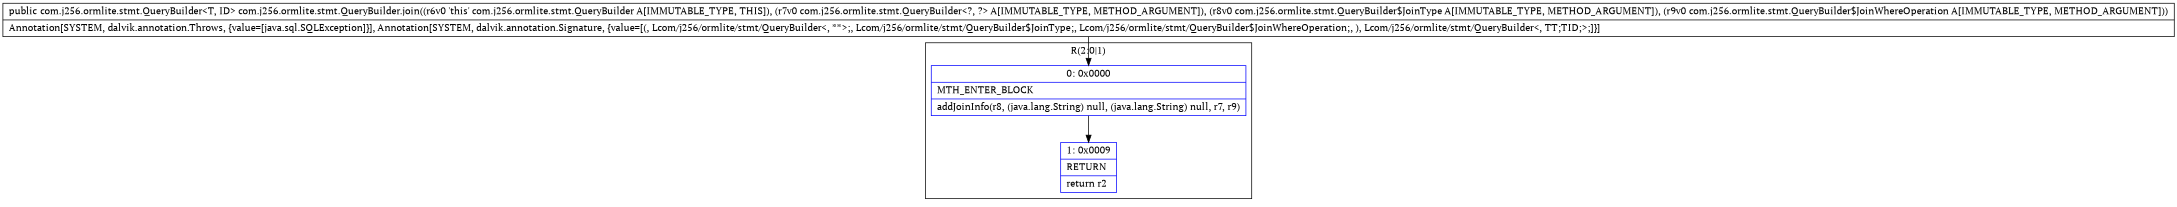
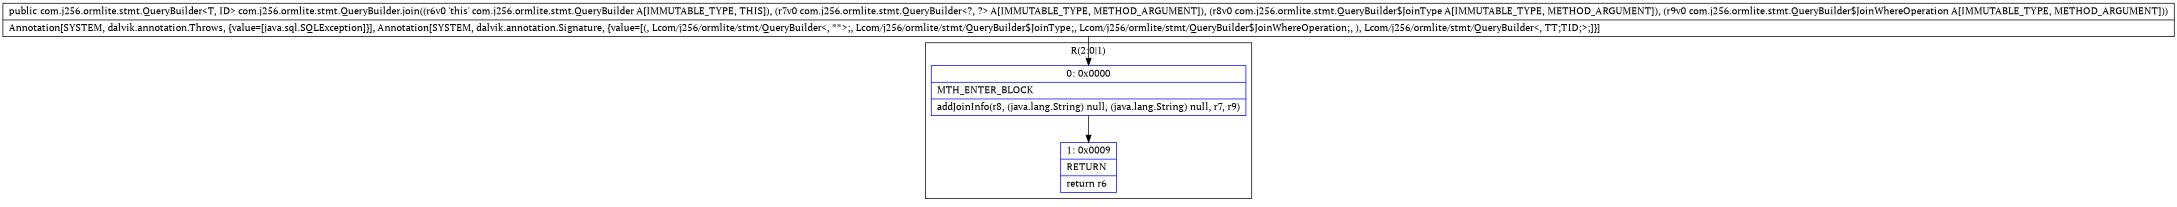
node "1: 0x0009": text "return r2" -> "return r6"
